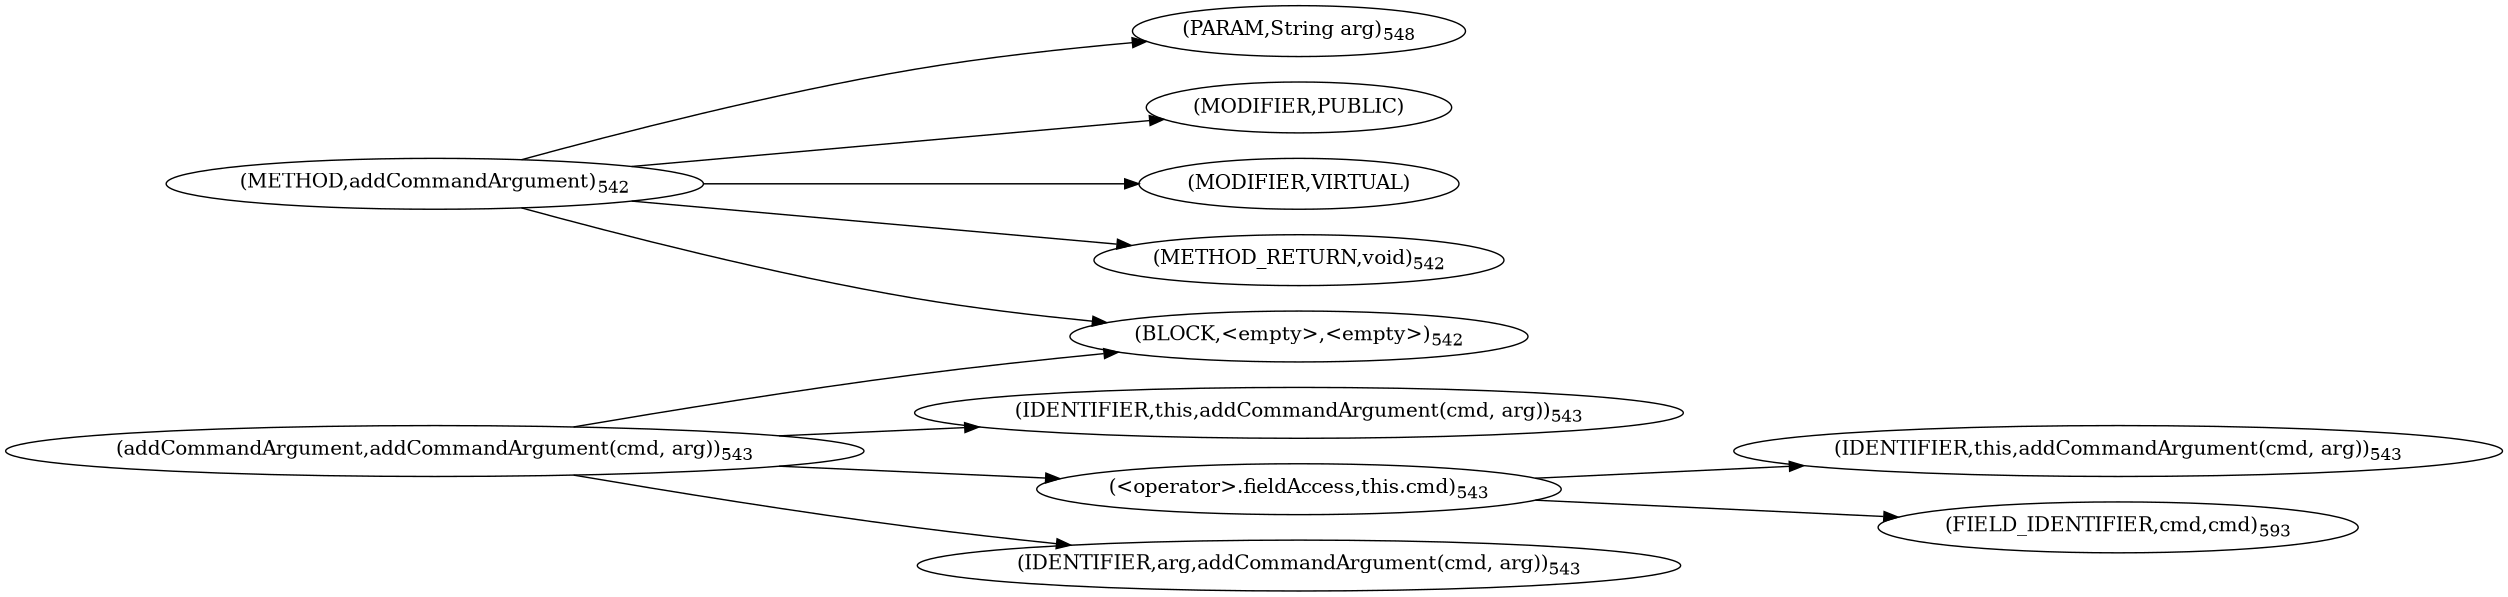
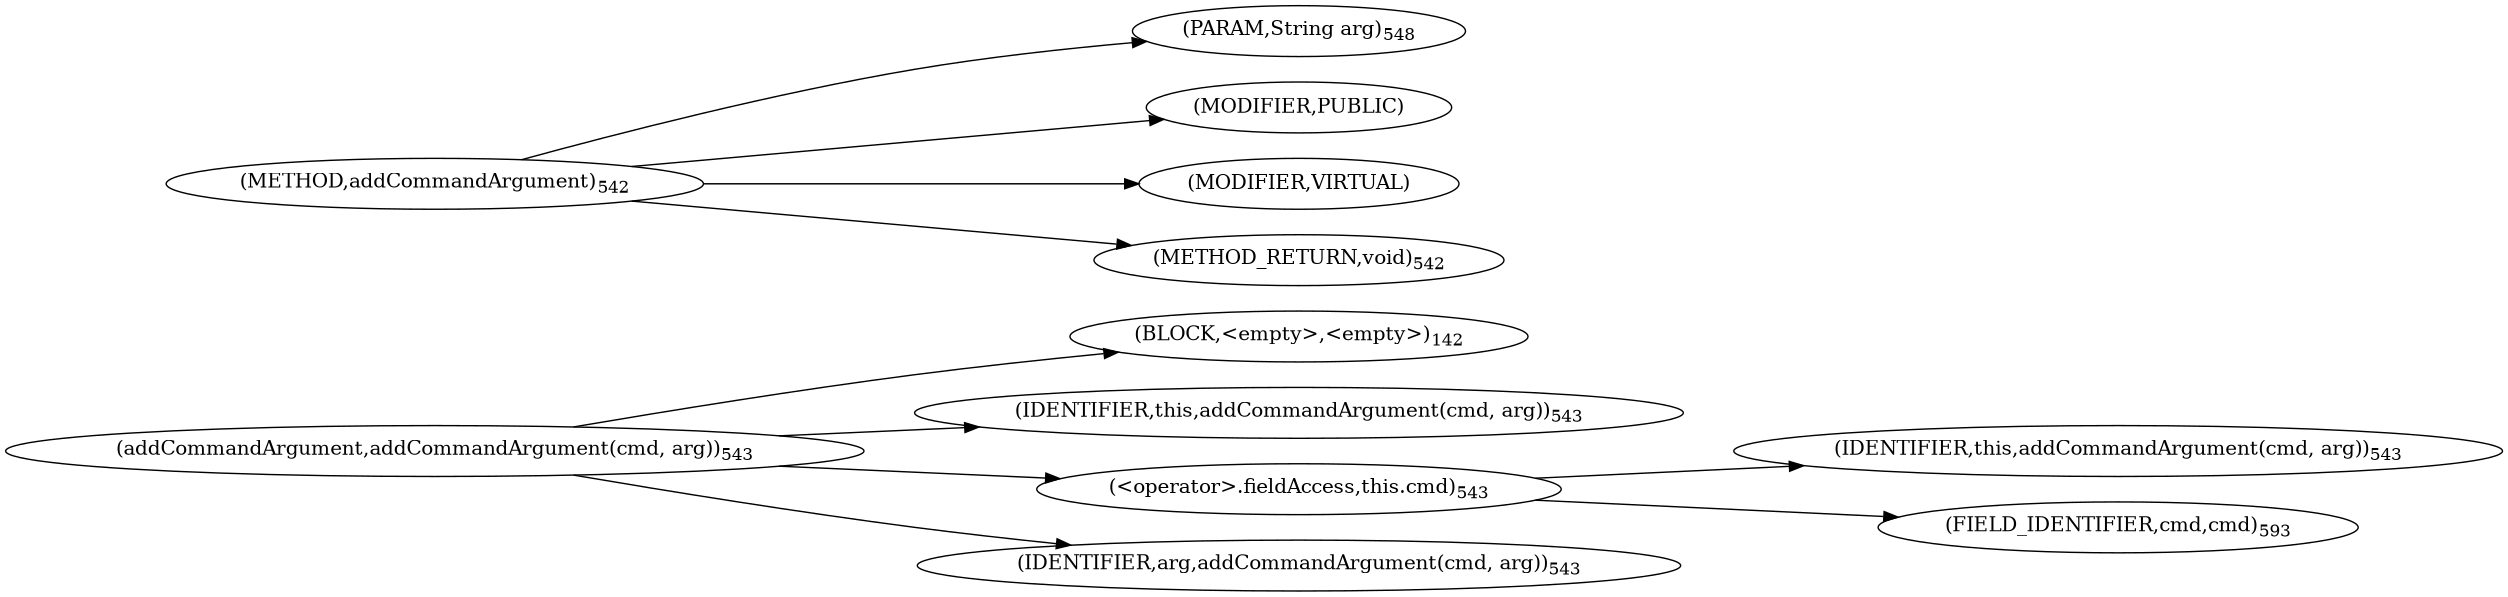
edge "(METHOD,addCommandArgument)" -> "(BLOCK,<empty>,<empty>)": removed
node "(BLOCK,<empty>,<empty>)": text "542" -> "142"
